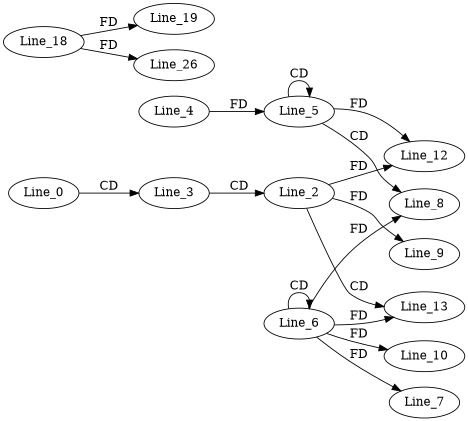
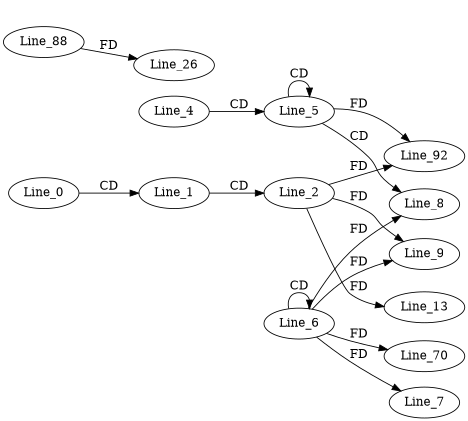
node "Line_19": removed
node "Line_18": label "Line_18" -> "Line_88"
edge "Line_4" -> "Line_5": label "FD" -> "CD"
node "Line_12": label "Line_12" -> "Line_92"
node "Line_3": label "Line_3" -> "Line_1"
edge "Line_2" -> "Line_13": label "CD" -> "FD"
edge "Line_6" -> "Line_13": now "Line_6" -> "Line_9"
node "Line_10": label "Line_10" -> "Line_70"
